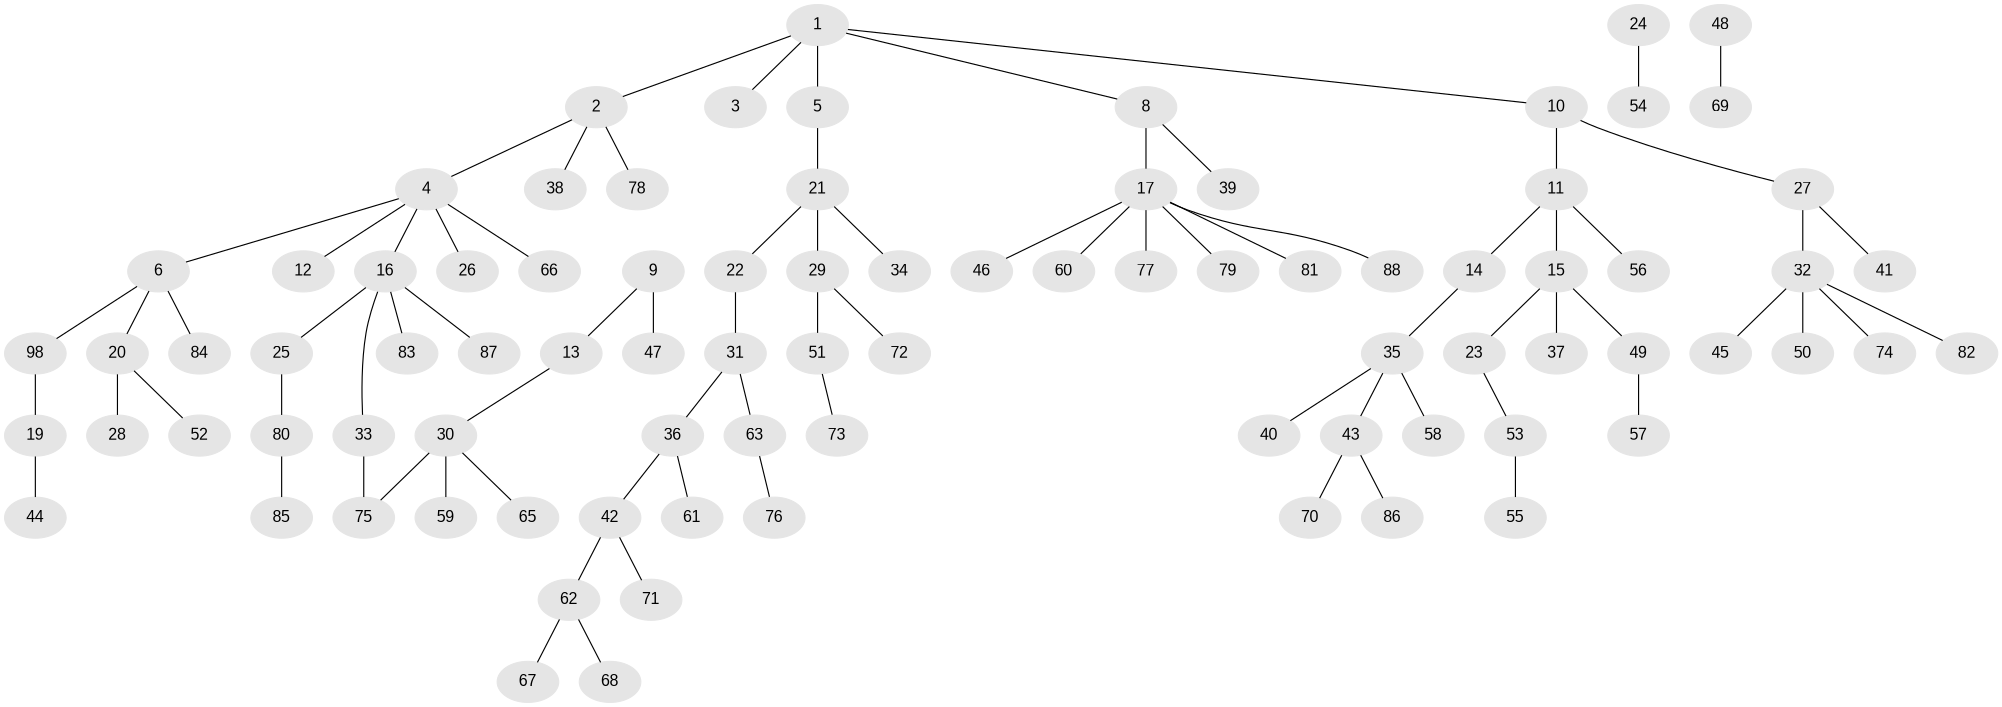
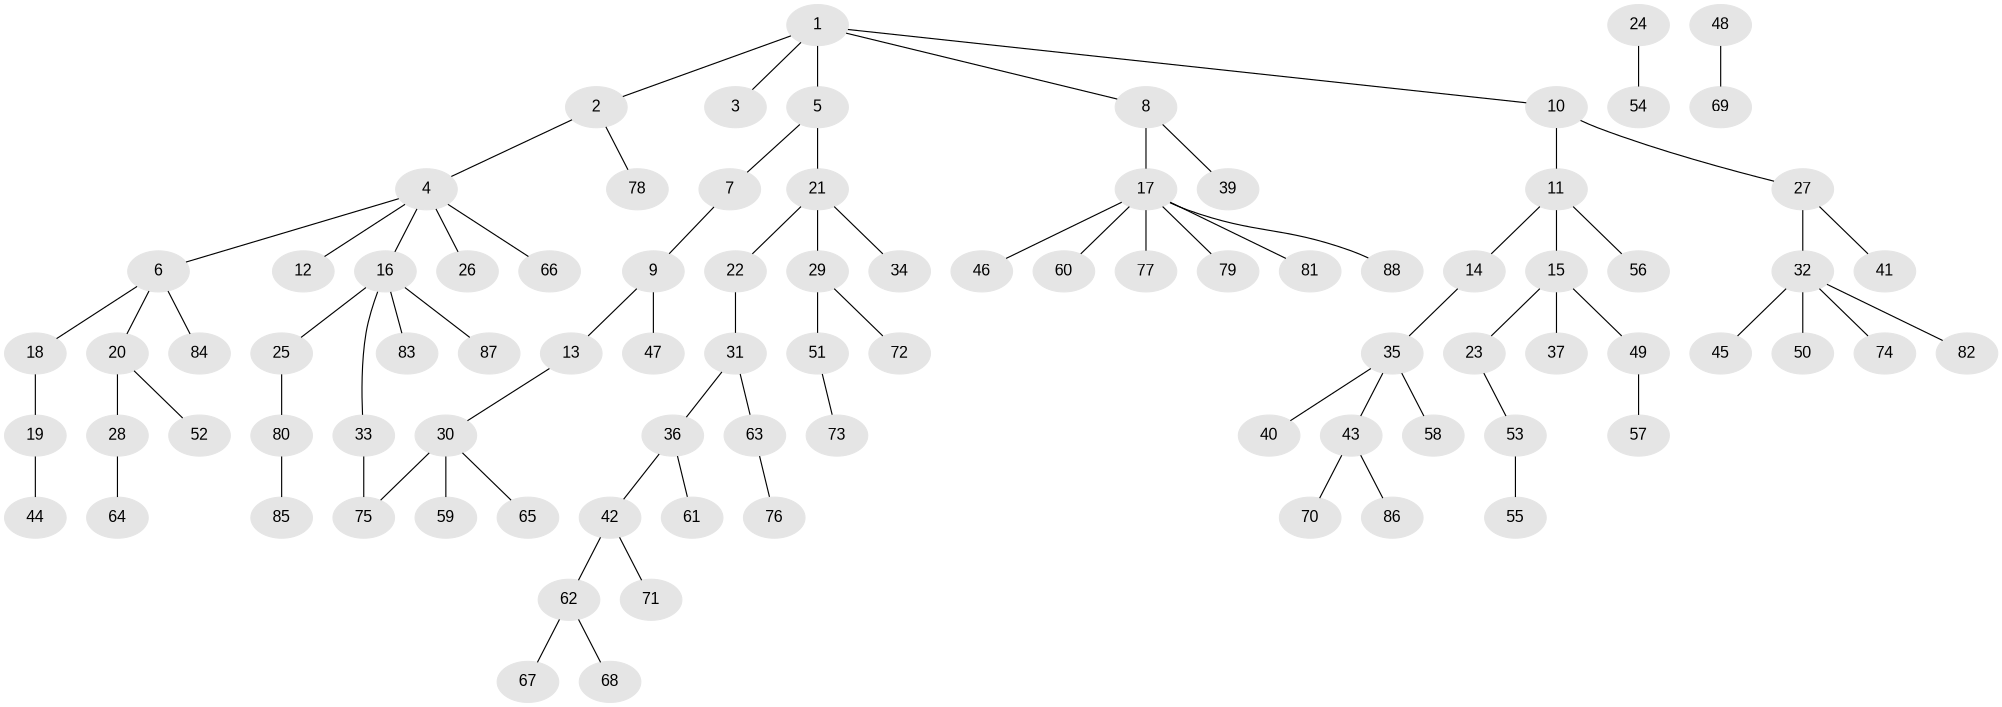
node "38": removed
node "7": added
node "98": label "98" -> "18"
node "64": added
